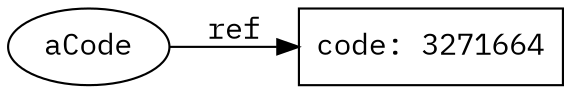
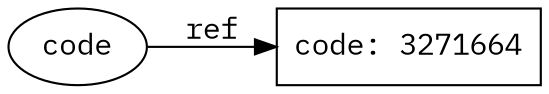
node "aCode": label "aCode" -> "code"
